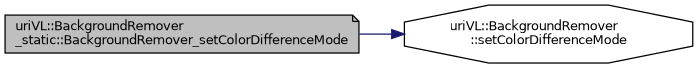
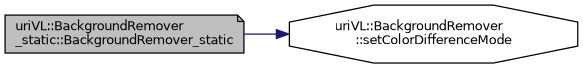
node "uriVL::BackgroundRemover _static::BackgroundRemover_setColorDifferenceMode": label "uriVL::BackgroundRemover _static::BackgroundRemover_setColorDifferenceMode" -> "uriVL::BackgroundRemover _static::BackgroundRemover_static"
